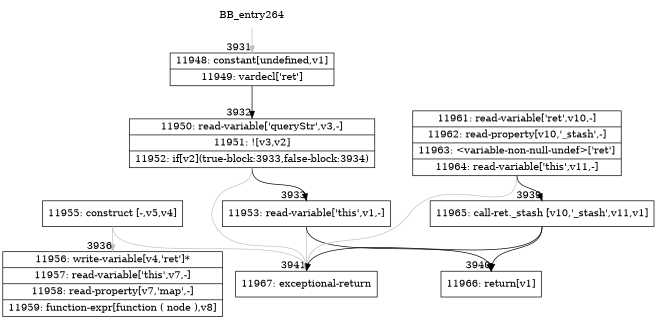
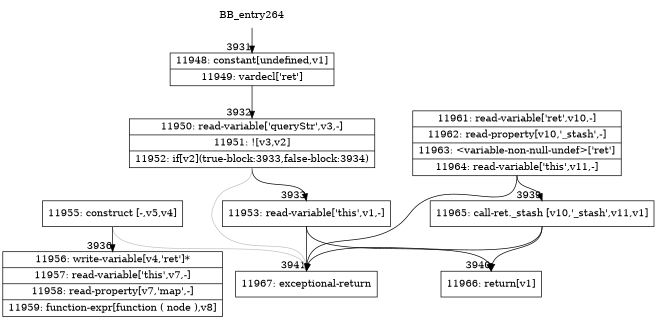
edge "BB_entry264" -> "11948: constant[undefined,v1]": color gray -> black
edge "11961: read-variable['ret',v10,-]" -> "11967: exceptional-return": color gray -> black
edge "11955: construct [-,v5,v4]" -> "11956: write-variable[v4,'ret']*": color gray -> black
edge "11953: read-variable['this',v1,-]" -> "11967: exceptional-return": color gray -> black
